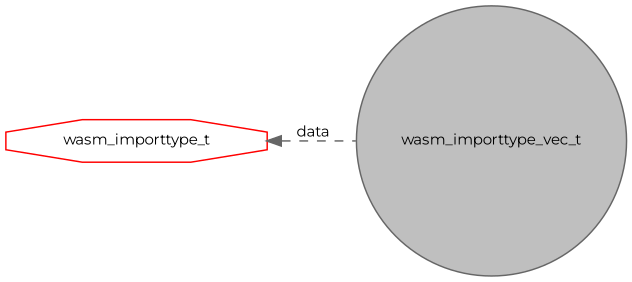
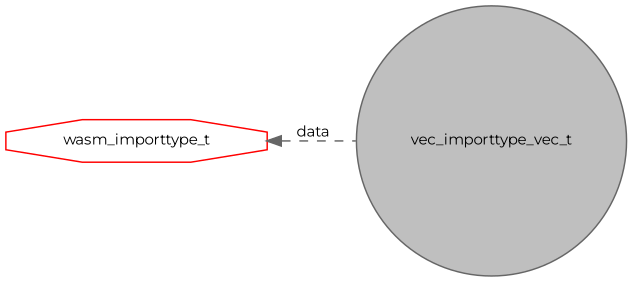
node "wasm_importtype_vec_t": label "wasm_importtype_vec_t" -> "vec_importtype_vec_t"
